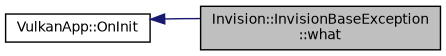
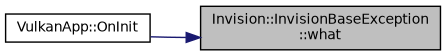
edge "Invision::InvisionBaseException ::what" -> "VulkanApp::OnInit": reversed
